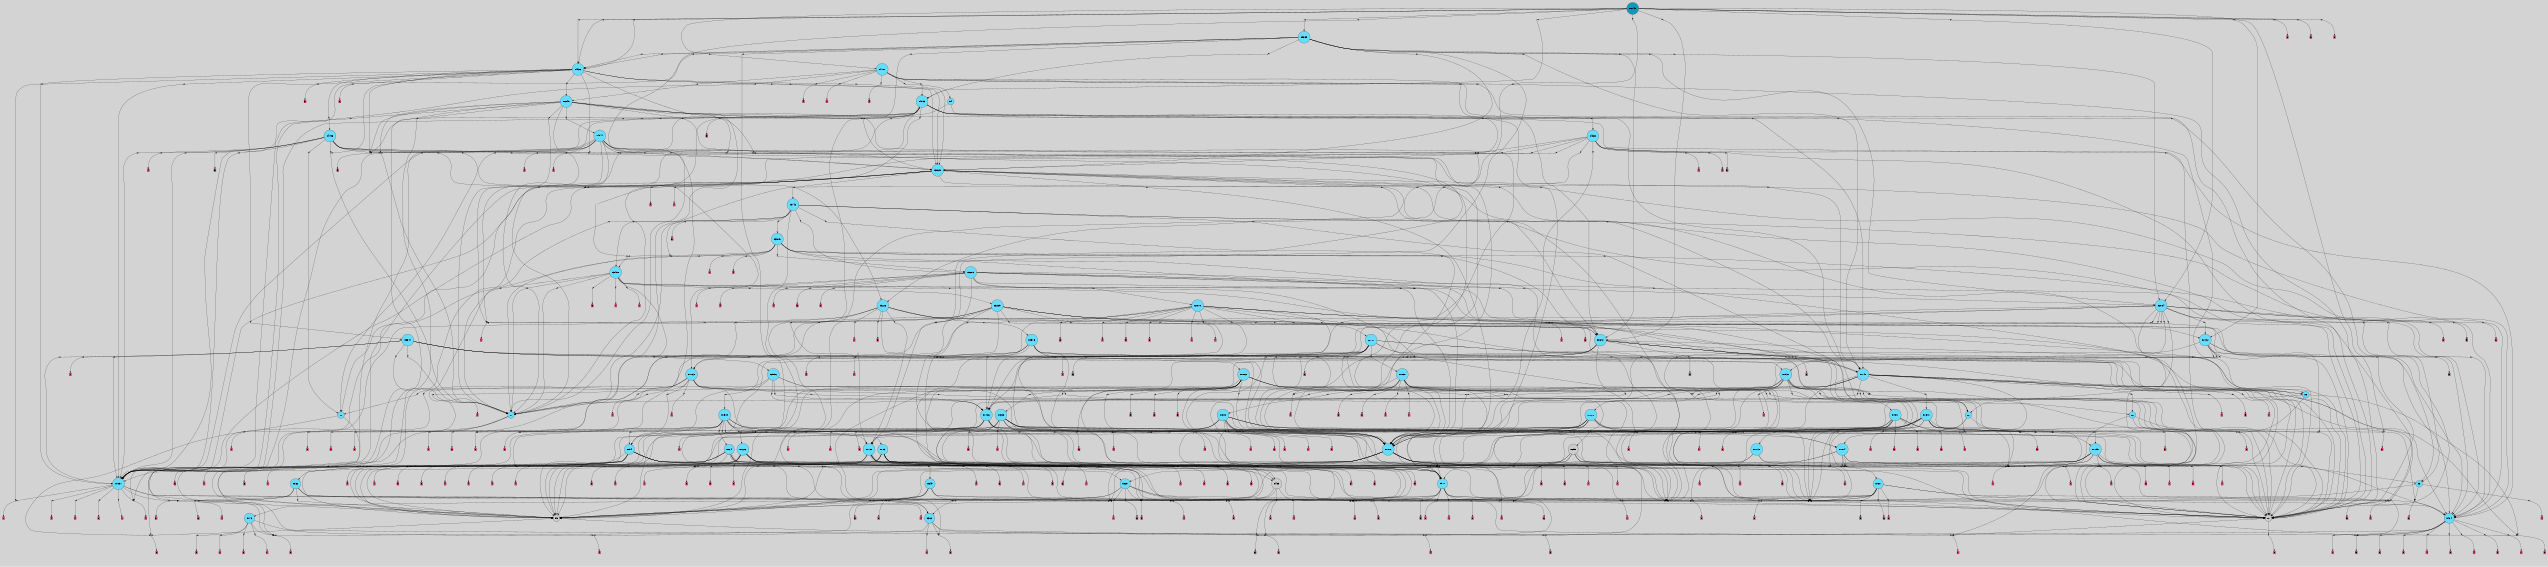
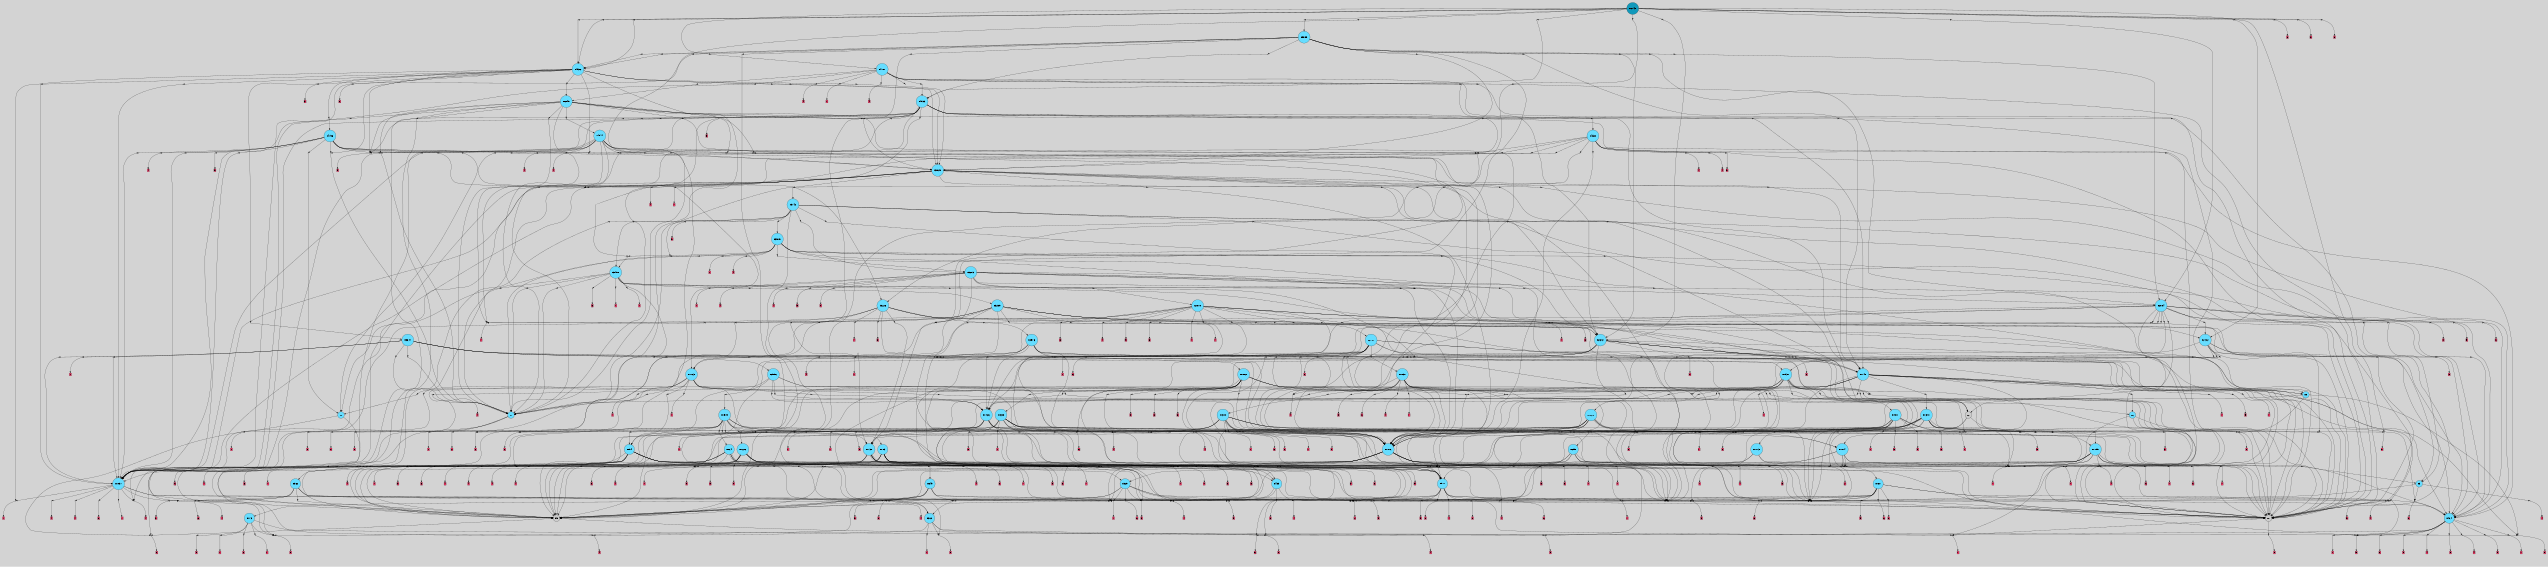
node "T4": removed
node "T2": fillcolor #66ddff -> #cccccc
node "T655": fillcolor #cccccc -> #66ddff
node "T435": fillcolor #cccccc -> #66ddff
